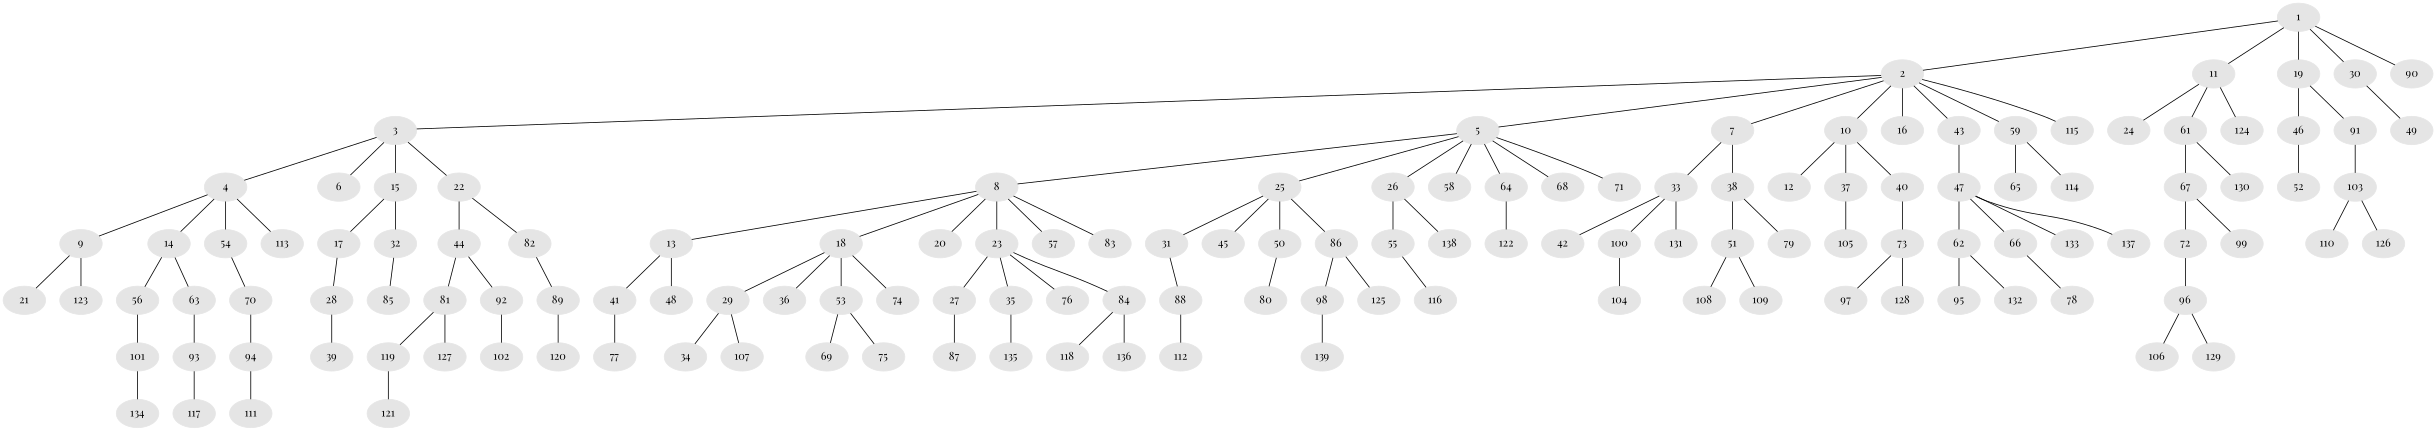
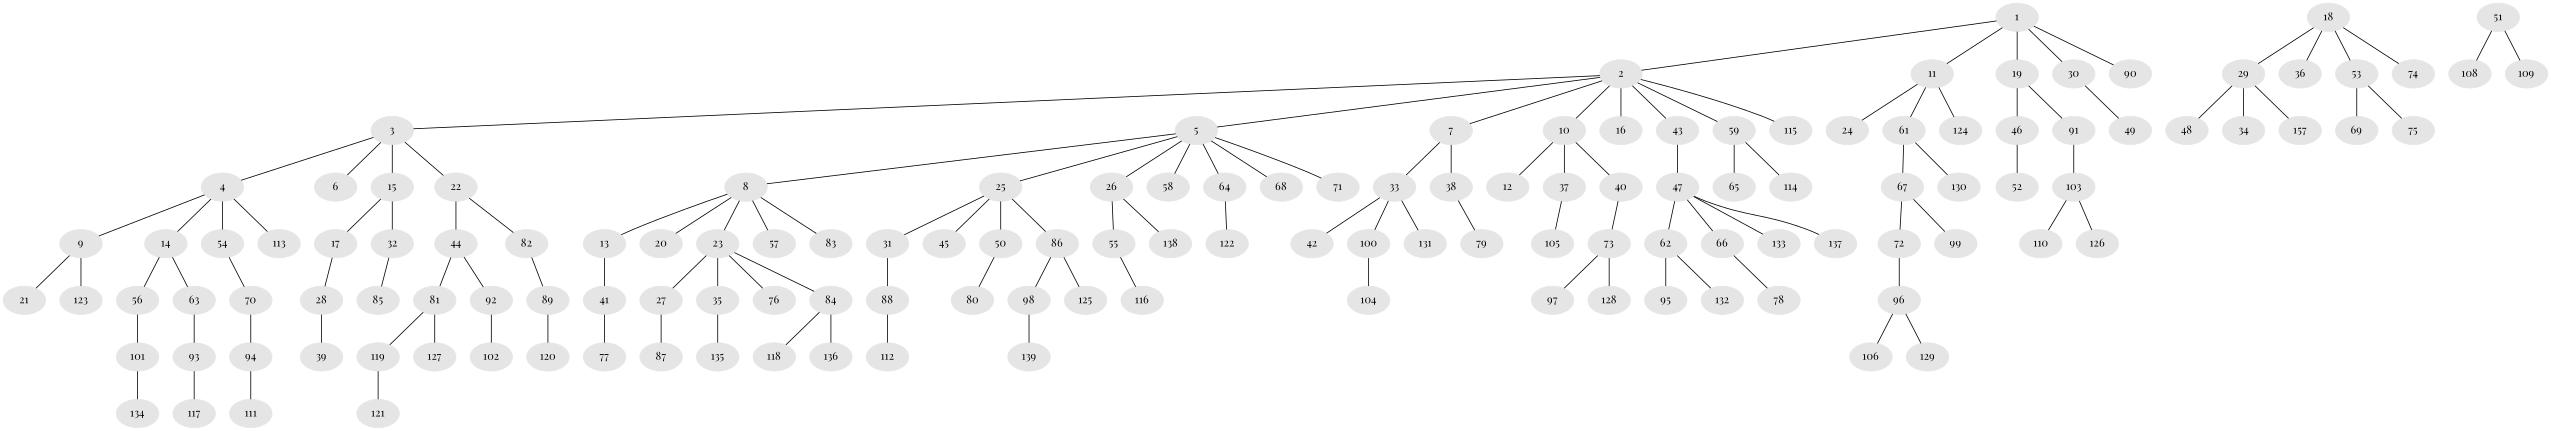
edge "8" -- "18": removed
edge "38" -- "51": removed
edge "13" -- "48": now "29" -- "48"
node "107": label "107" -> "157"
